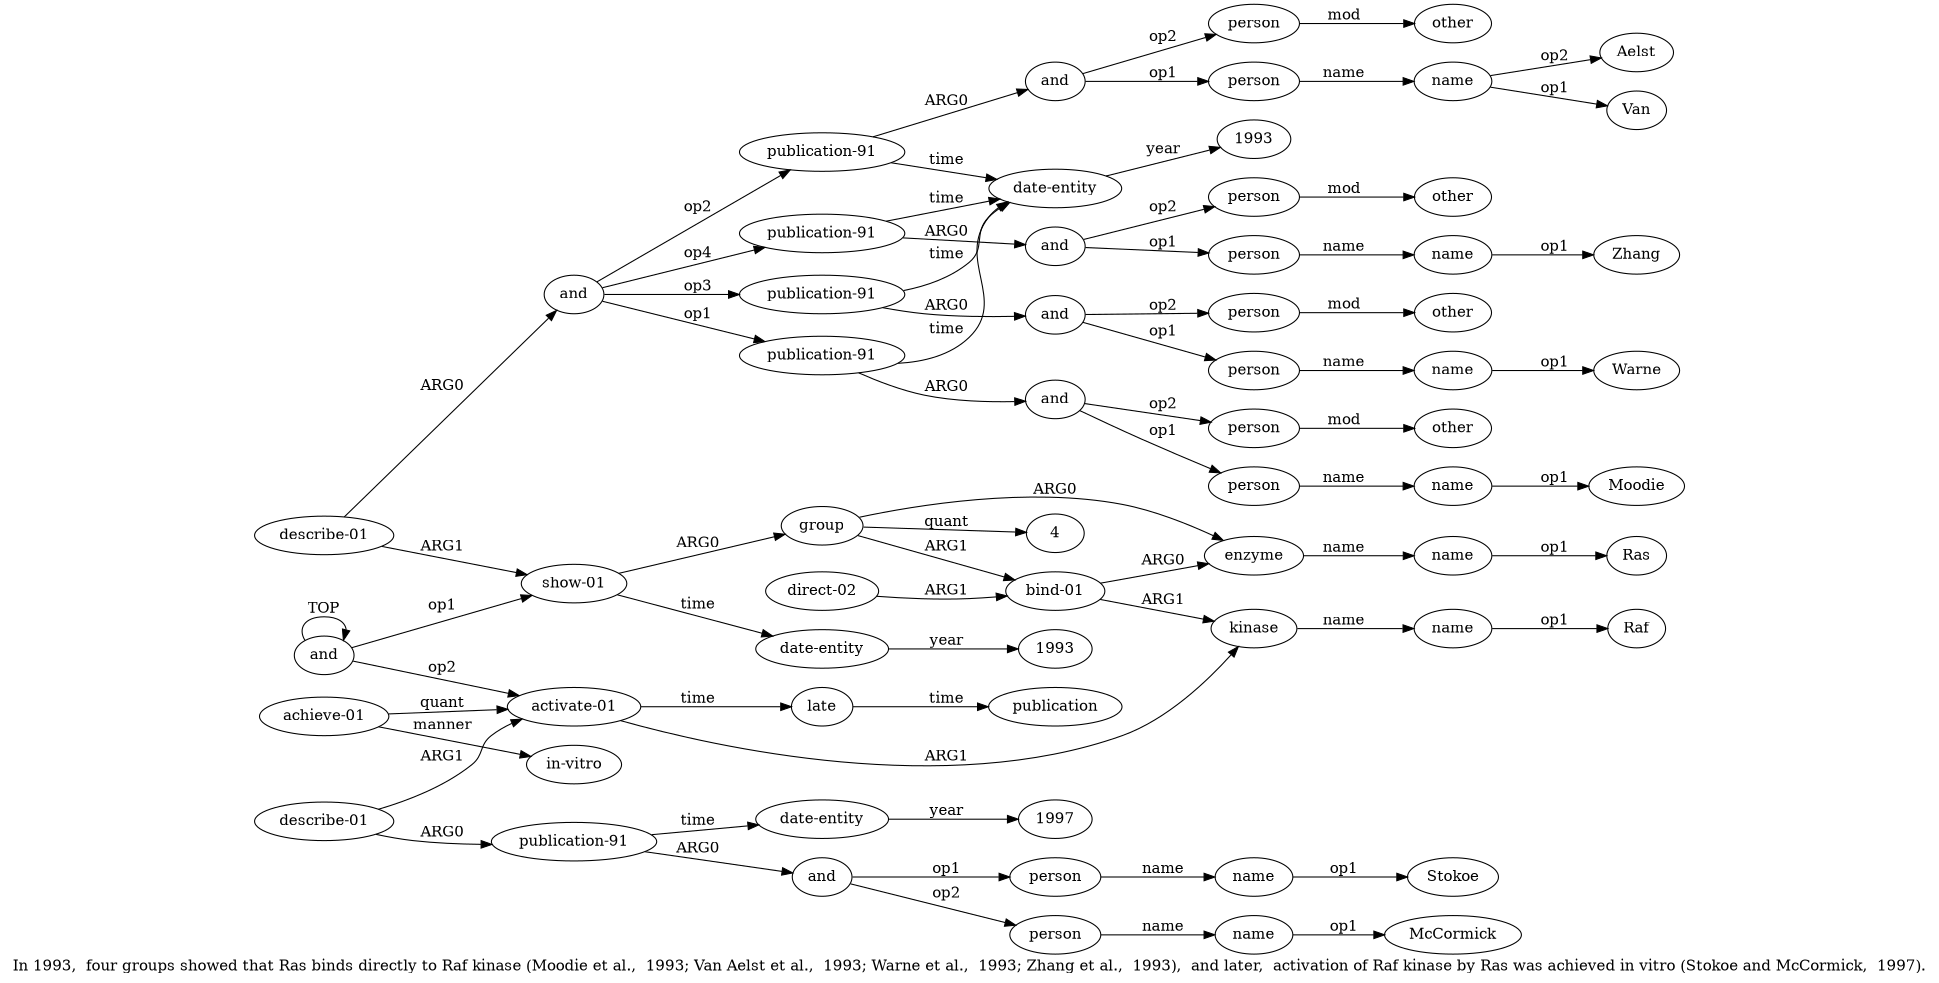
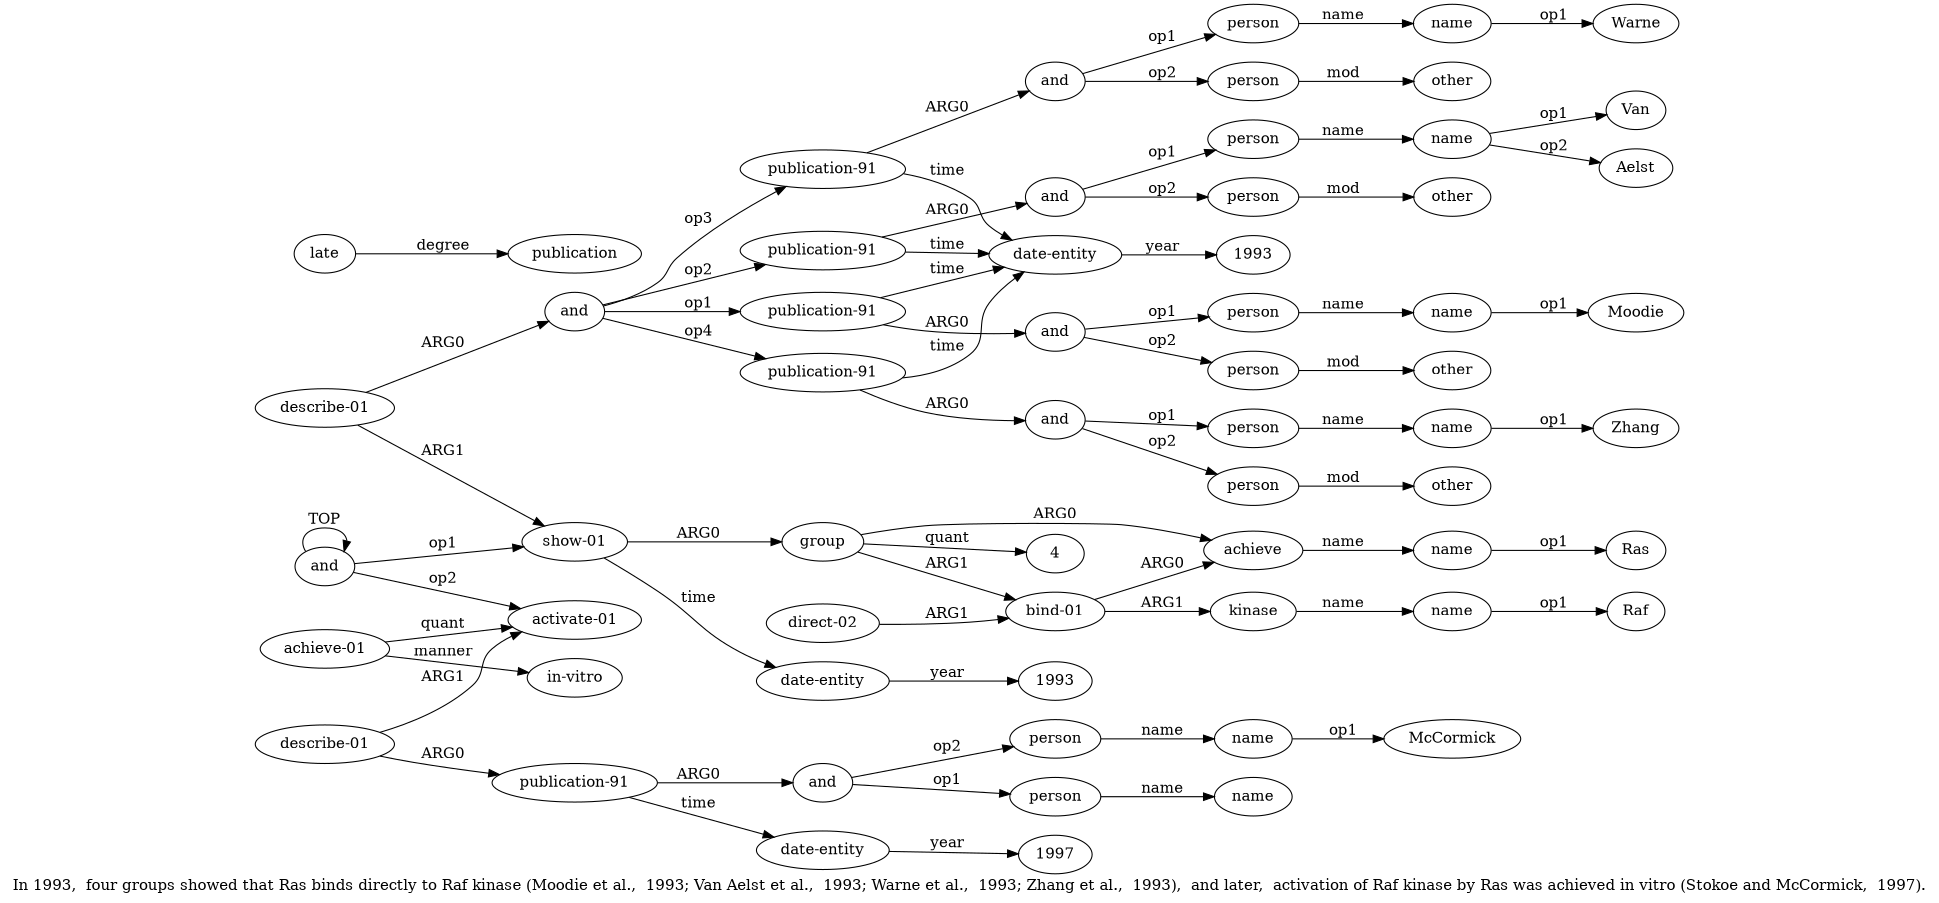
node "enzyme": label "enzyme" -> "achieve"
edge "late" -> "publication": label "time" -> "degree"
edge "activate-01" -> "late": removed, label "time"
edge "activate-01" -> "kinase": removed, label "ARG1"
node "Stokoe": removed
